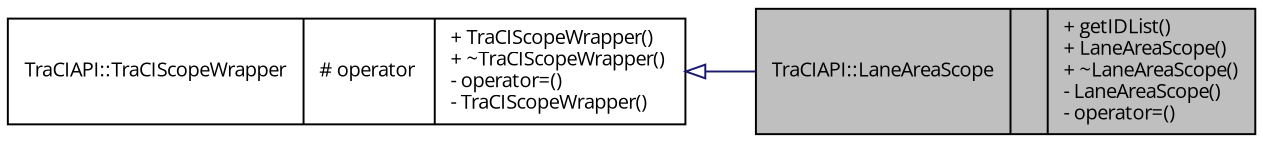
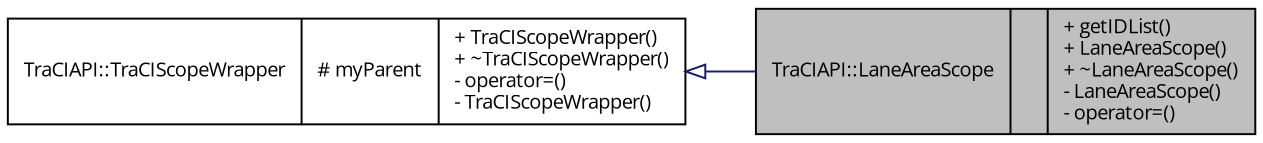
node "TraCIAPI::TraCIScopeWrapper": text "# operator" -> "# myParent"
